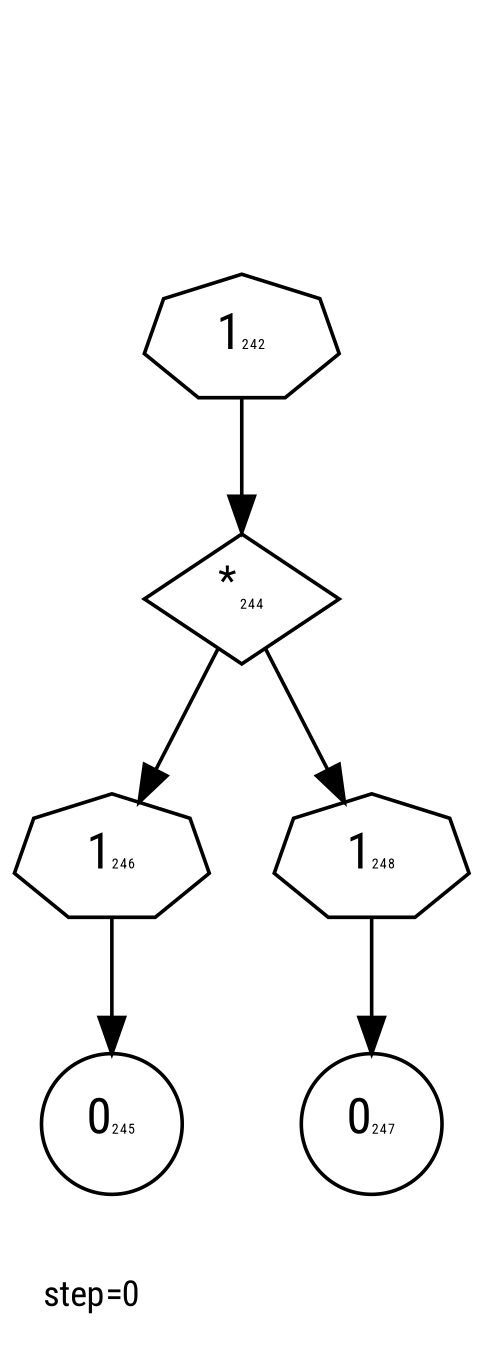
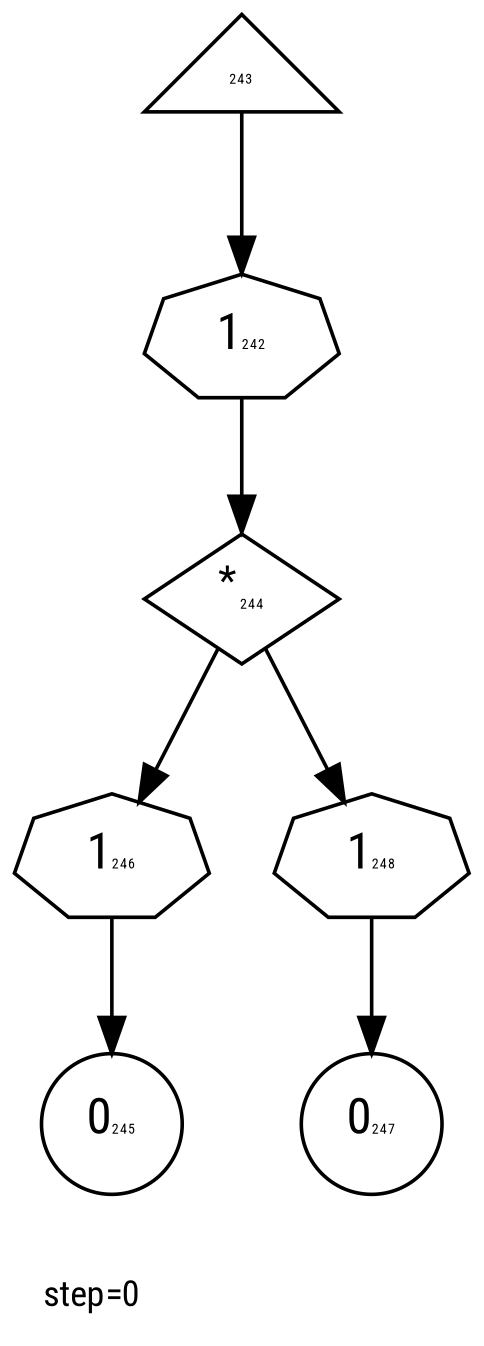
node "243": added
